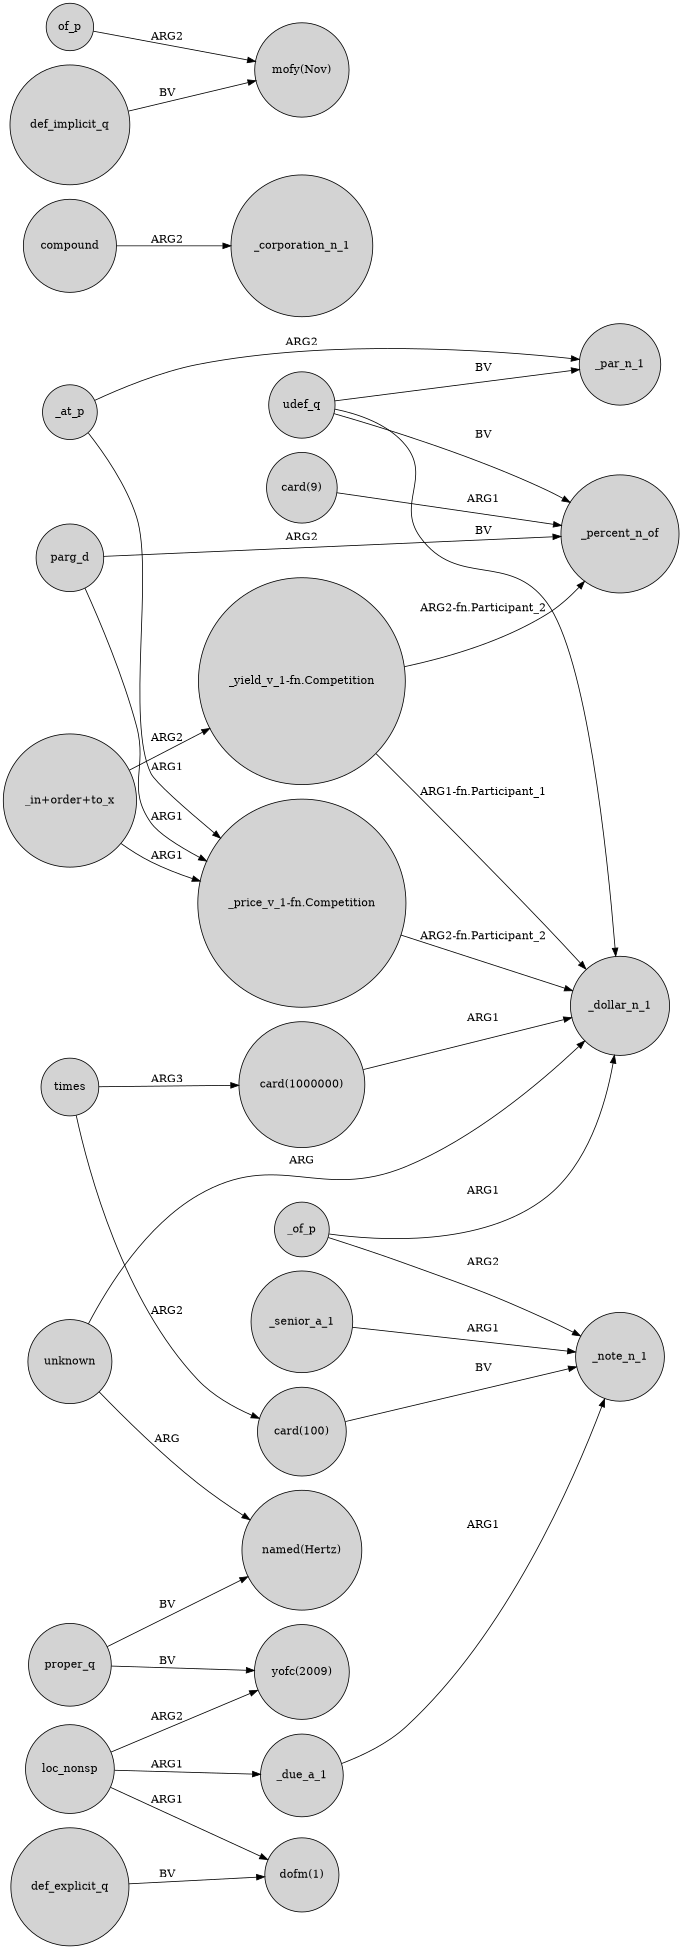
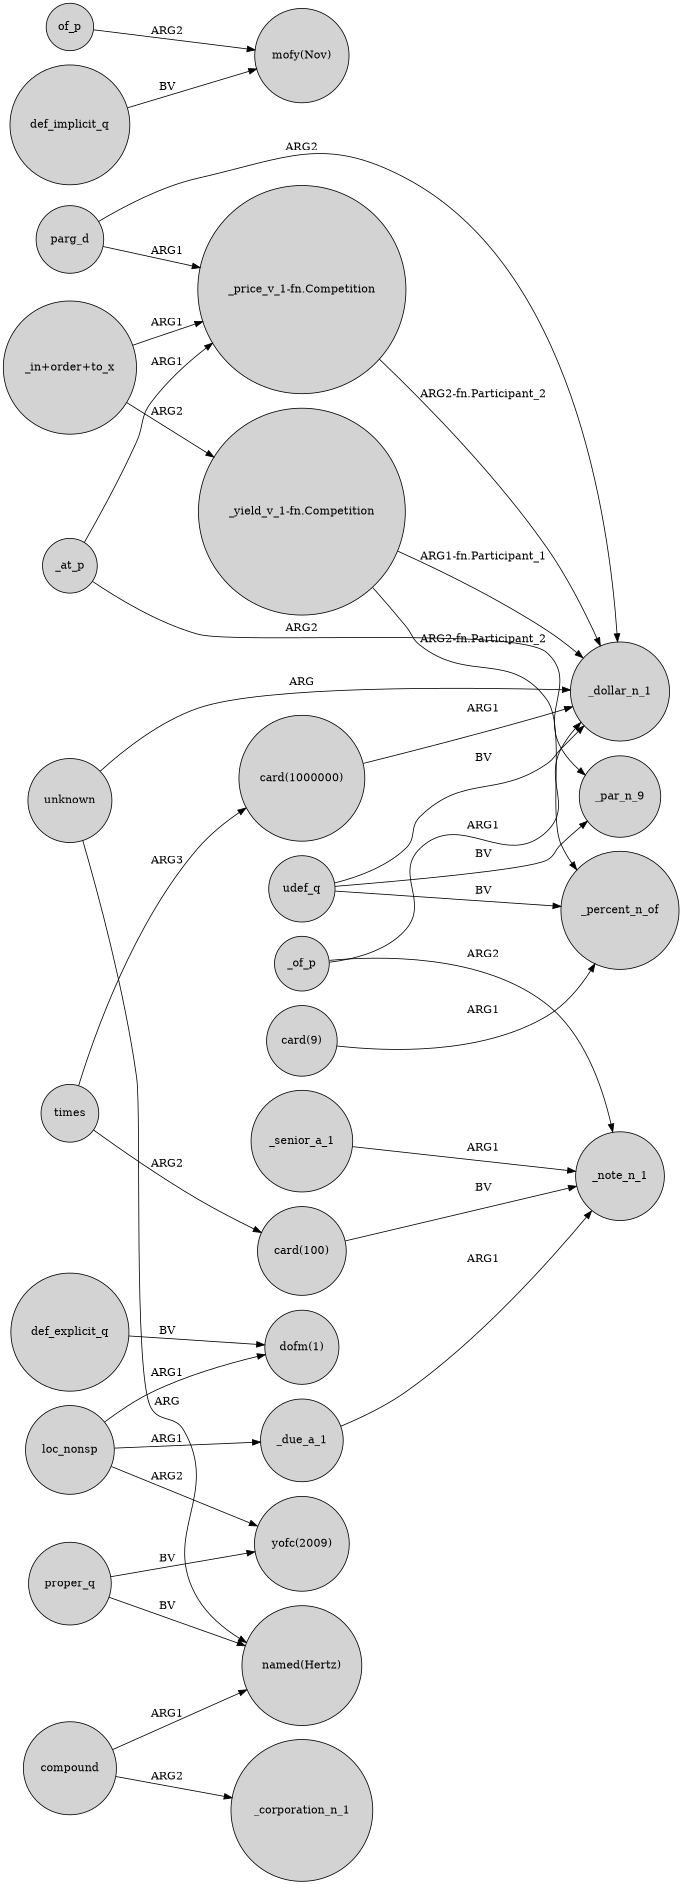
node "_par_n_1": label "_par_n_1" -> "_par_n_9"
edge "parg_d" -> "_percent_n_of": now "parg_d" -> "_dollar_n_1"
edge "compound" -> "named(Hertz)": added, label "ARG1"
